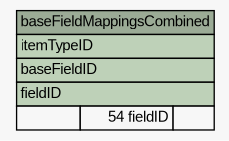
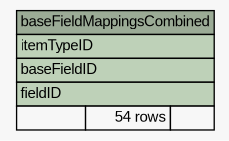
node "baseFieldMappingsCombined": text "54 fieldID" -> "54 rows"
